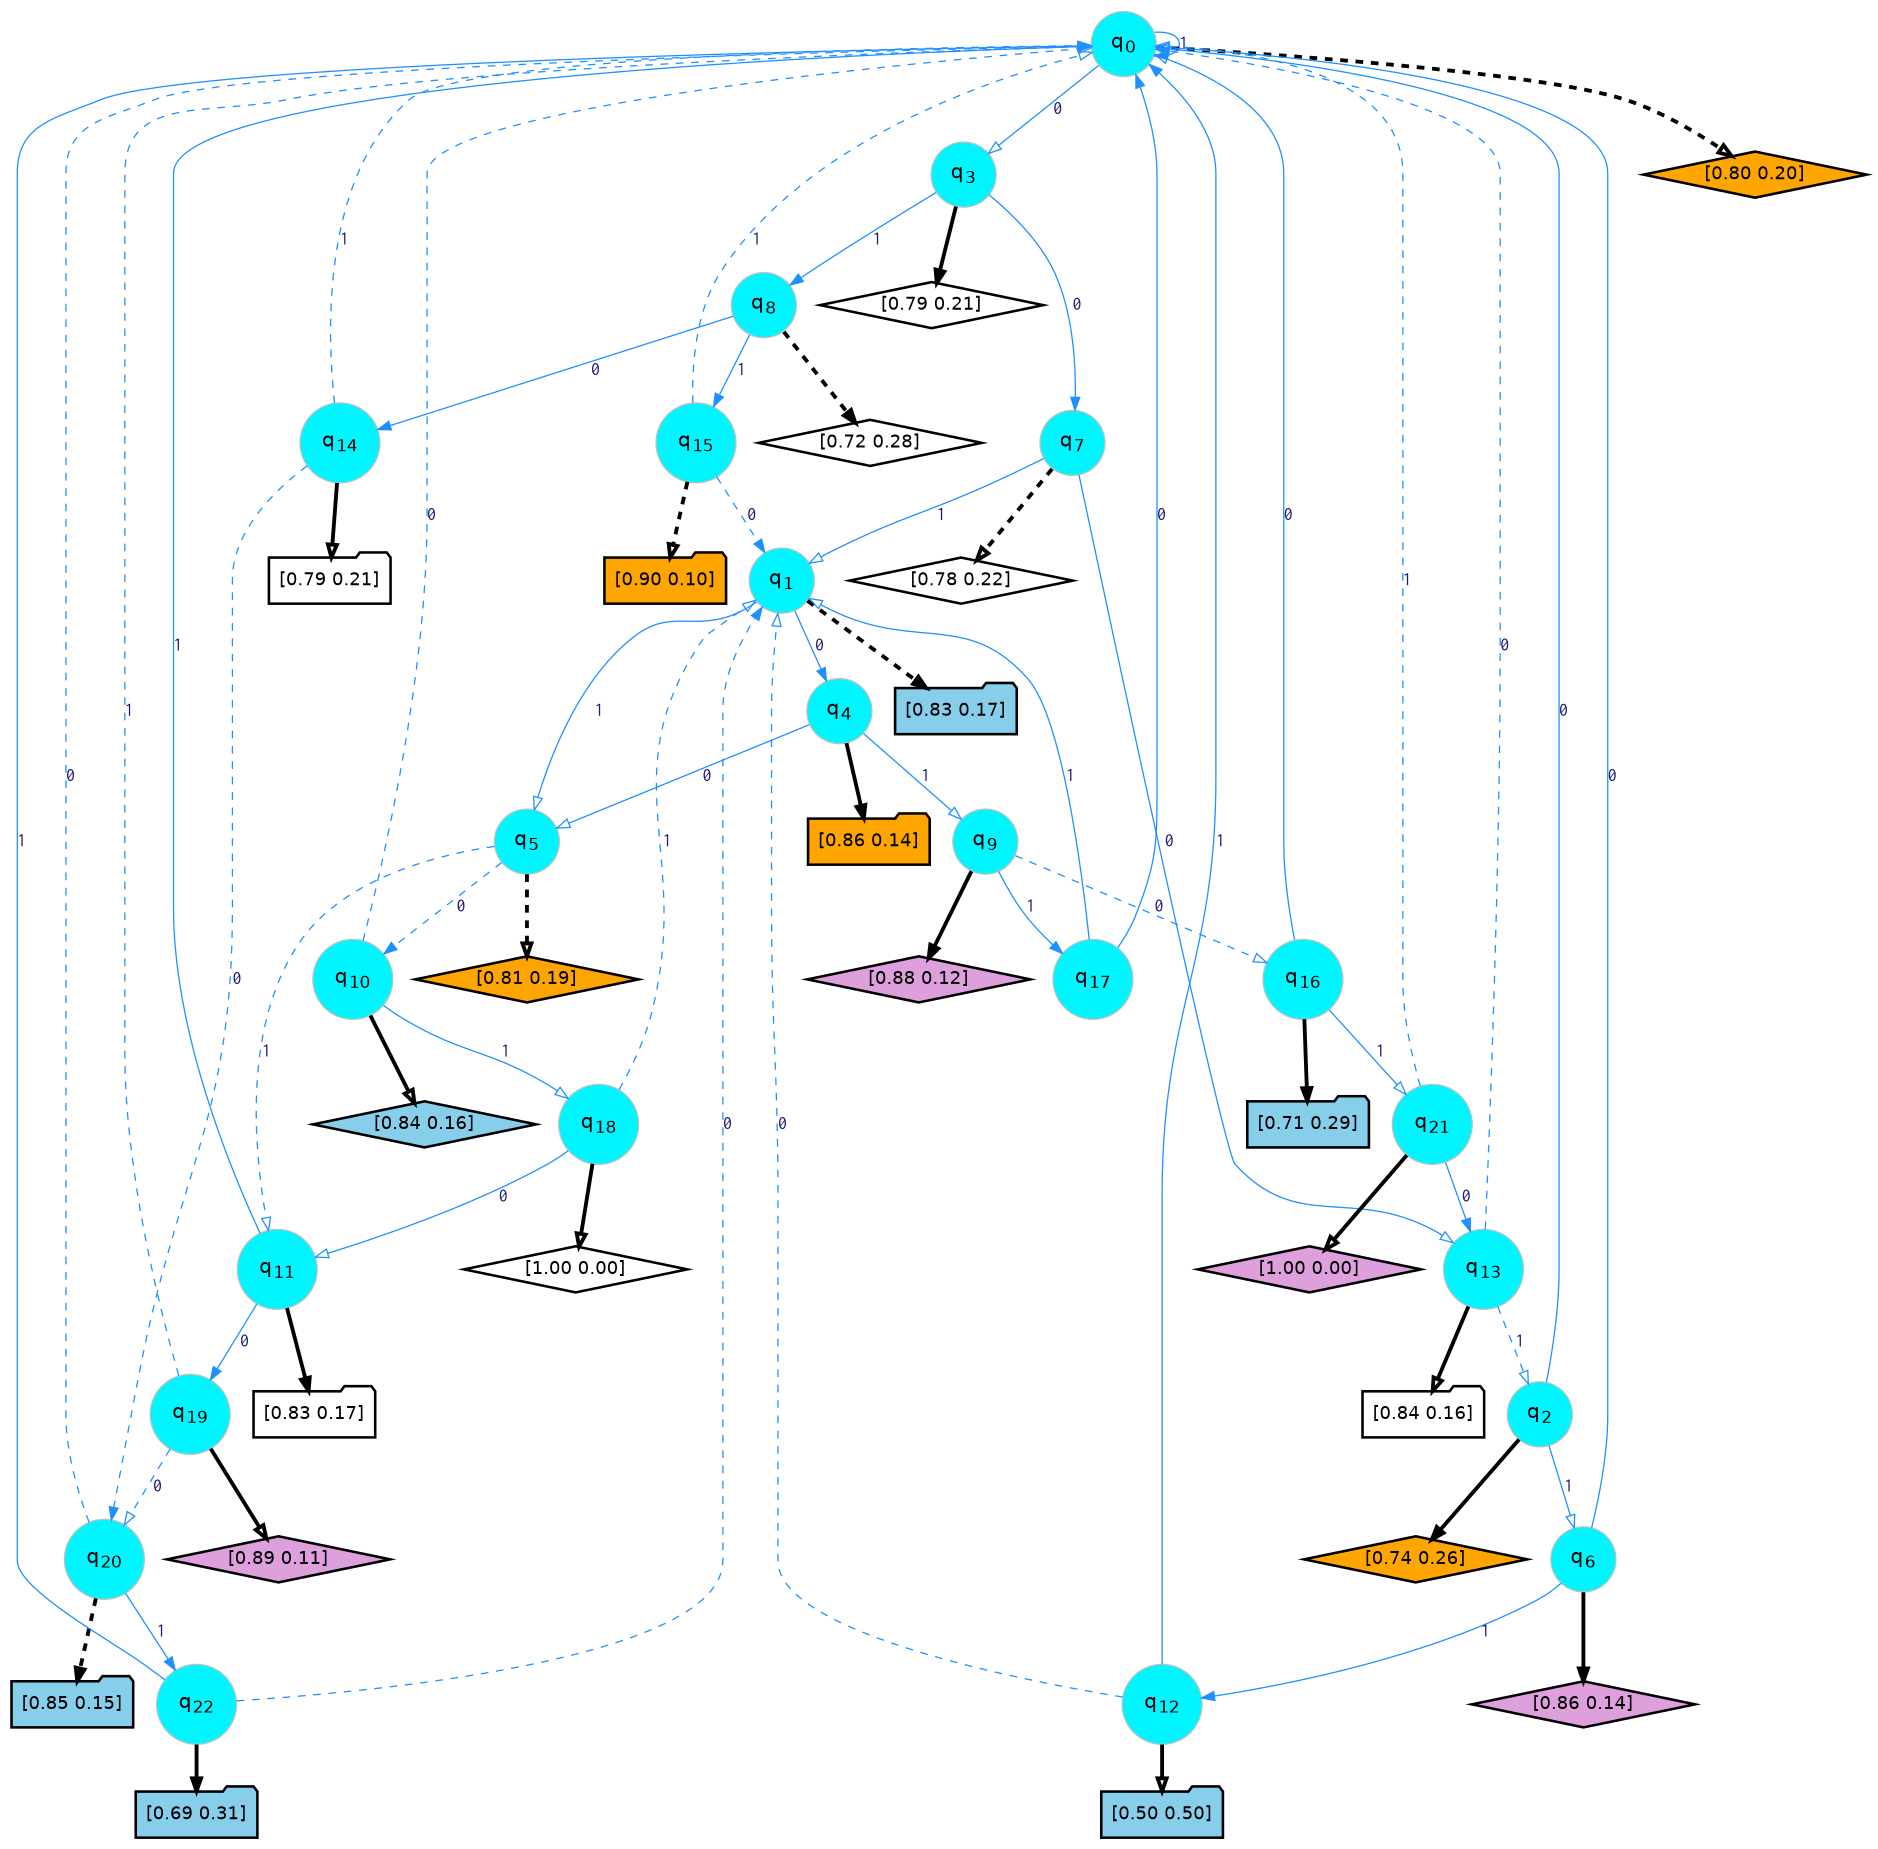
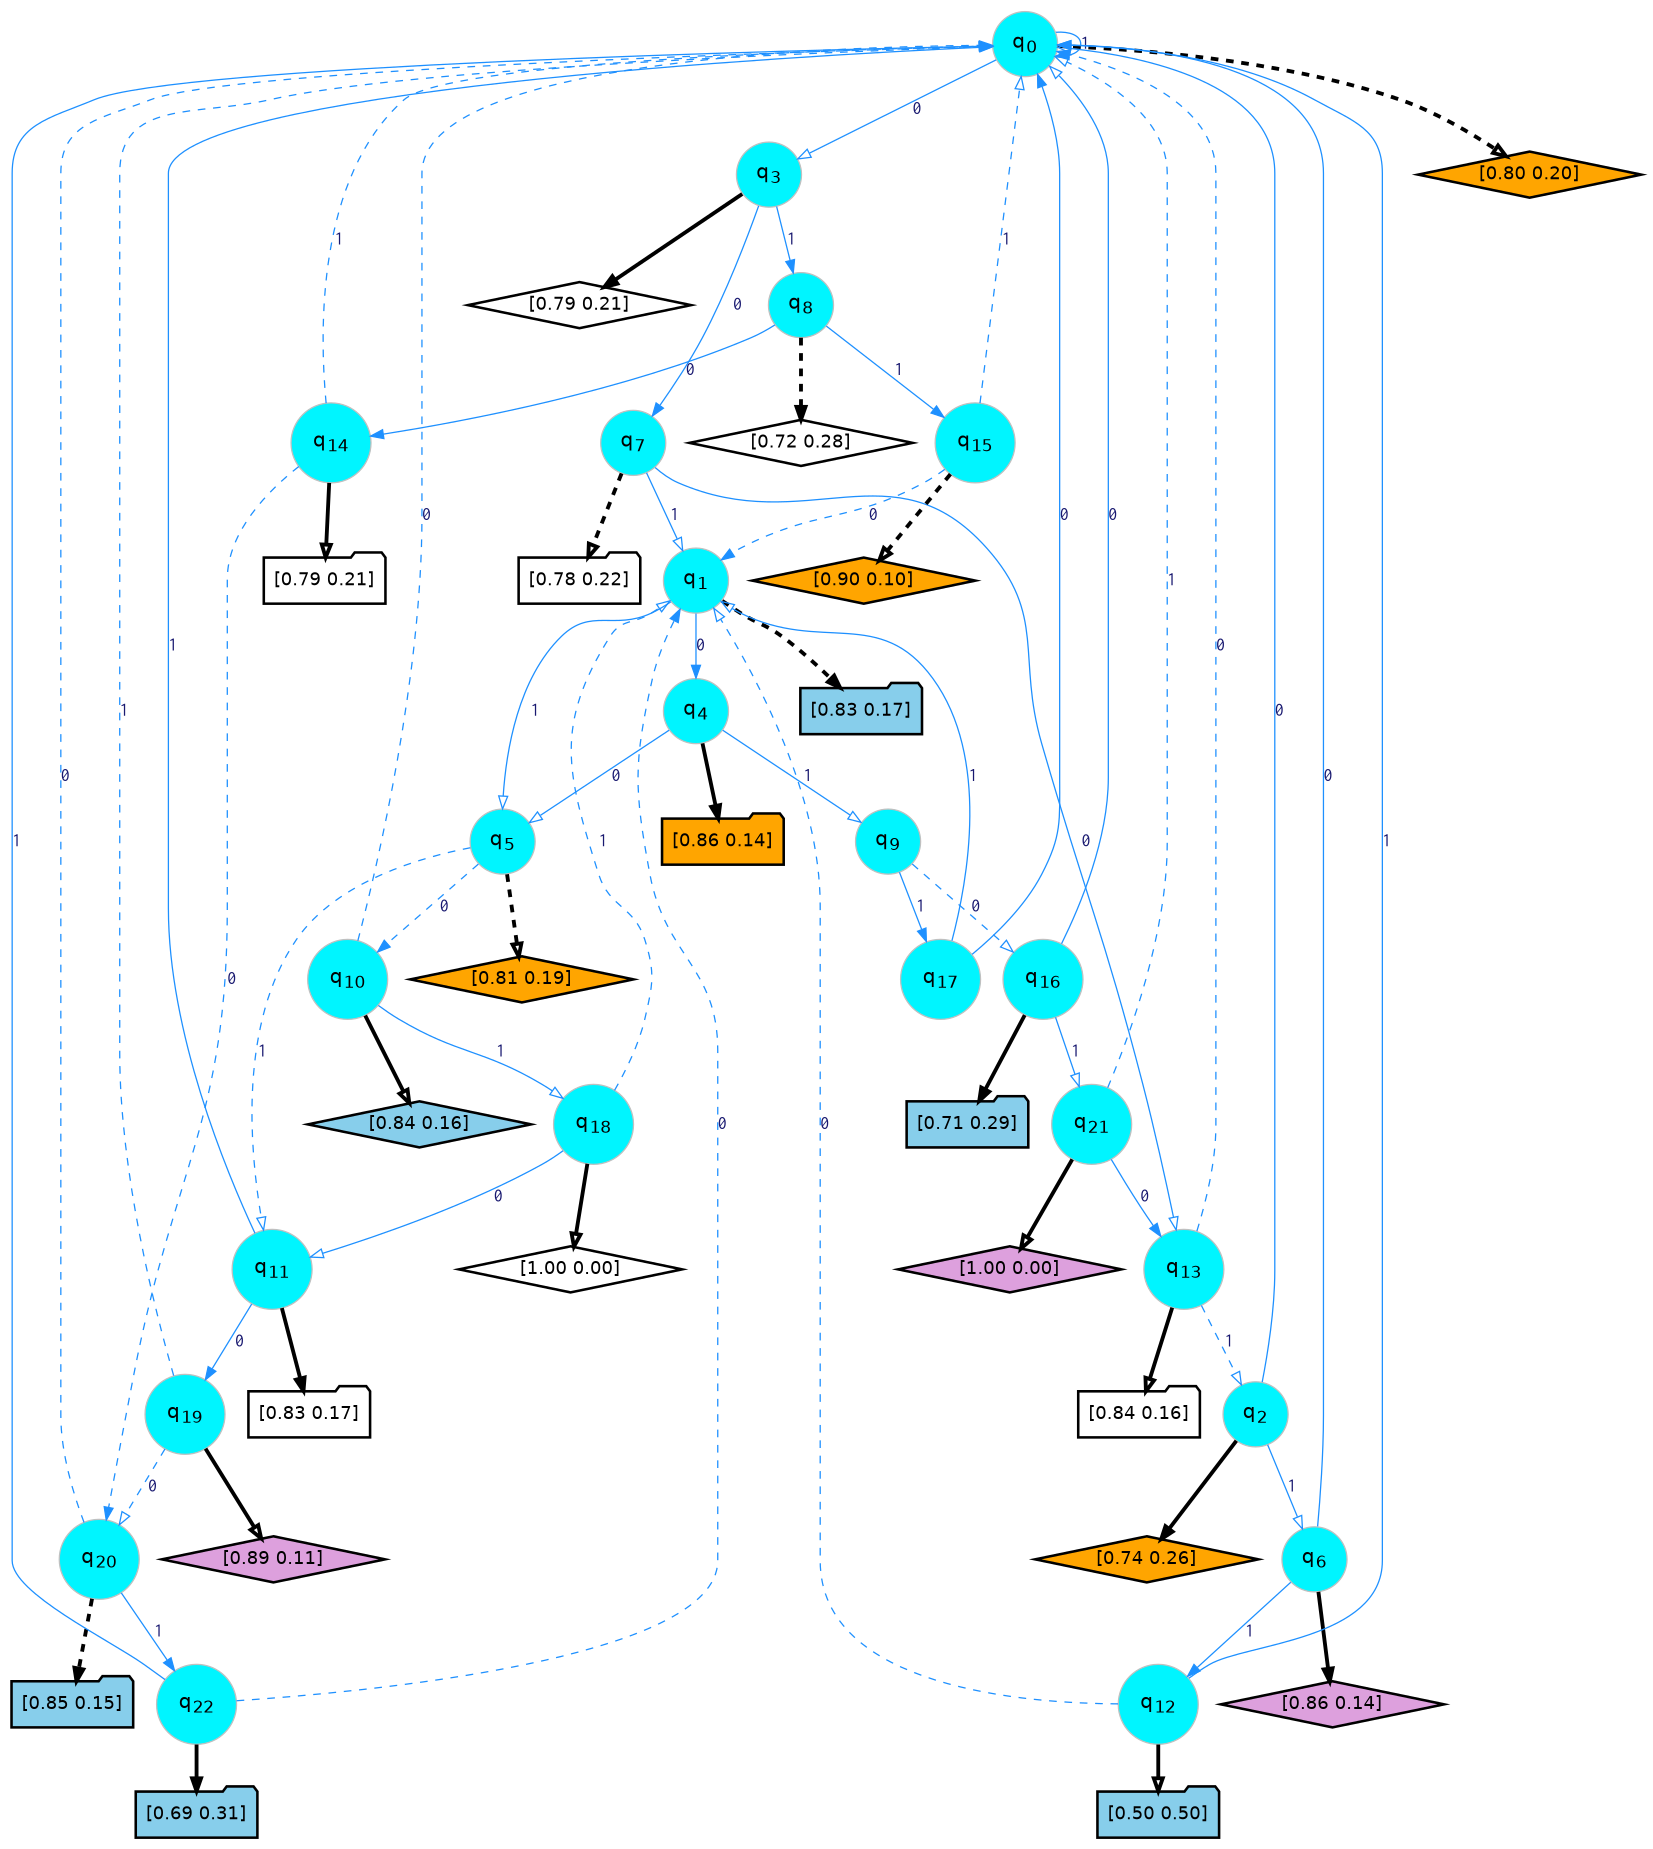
node "[0.90 0.10]": shape folder -> diamond
node "[0.78 0.22]": shape diamond -> folder
node "[0.88 0.12]": removed
